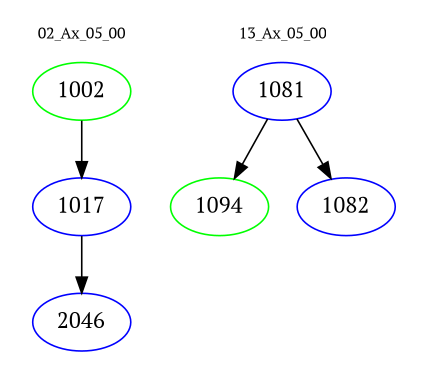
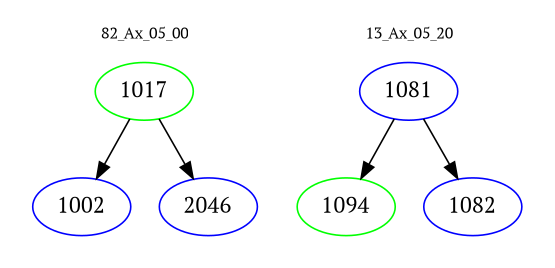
cluster "02_Ax_05_00": label "02_Ax_05_00" -> "82_Ax_05_00"
cluster "13_Ax_05_00": label "13_Ax_05_00" -> "13_Ax_05_20"
node "1002": color green -> blue
edge "1002" -> "1017": reversed
node "1017": color blue -> green
